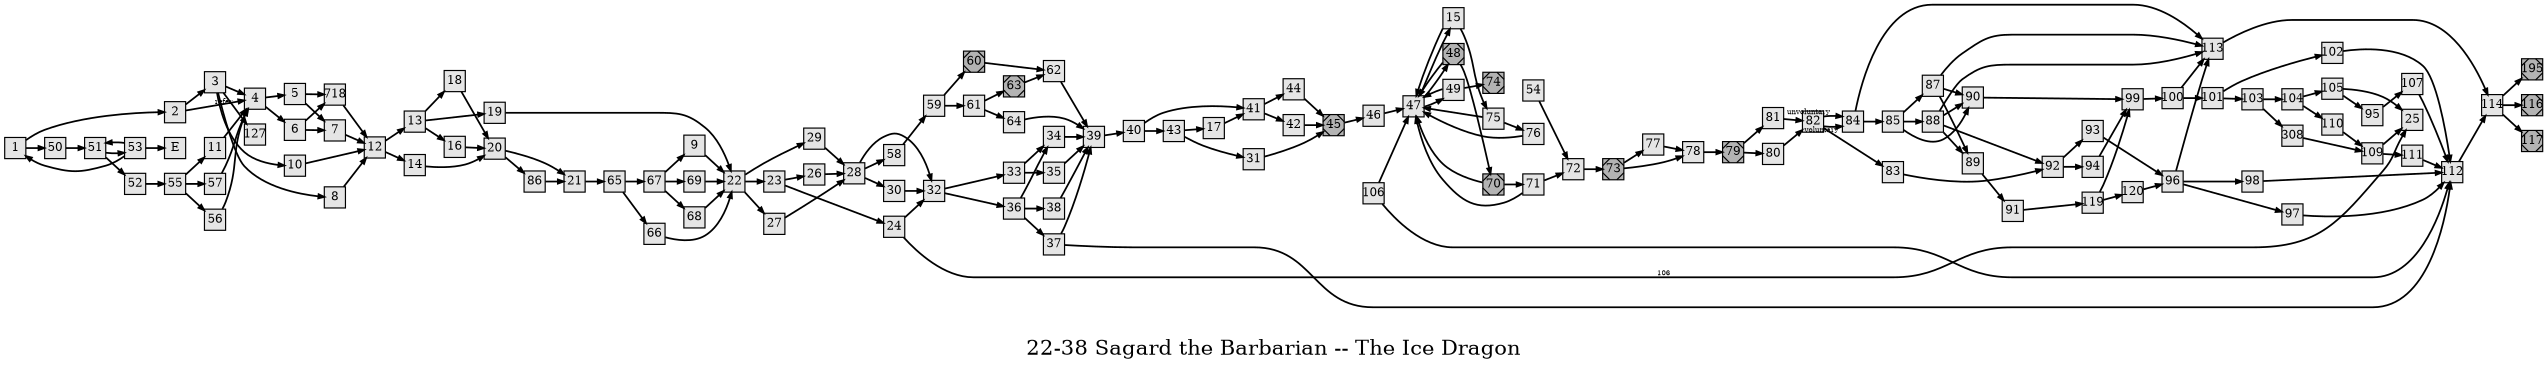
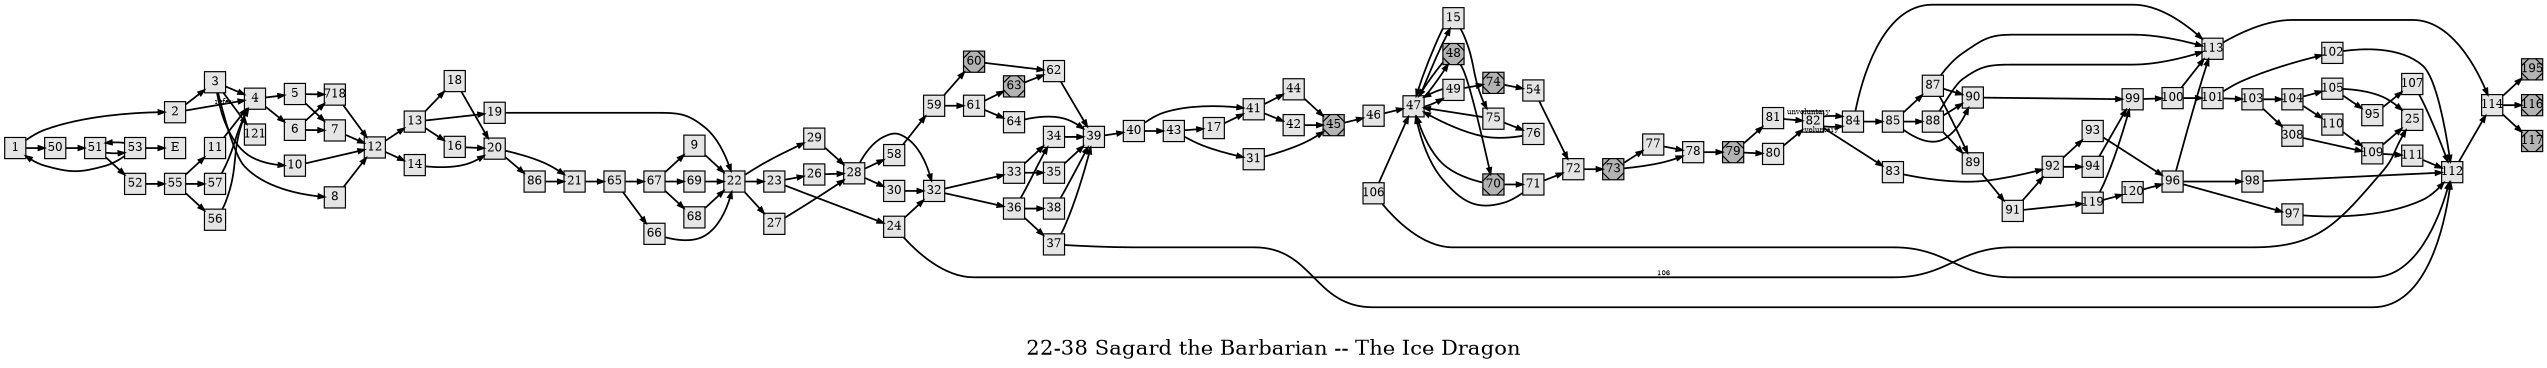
edge "74" -> "54": added
node "127": label "127" -> "121"
edge "88" -> "92": now "91" -> "92"
